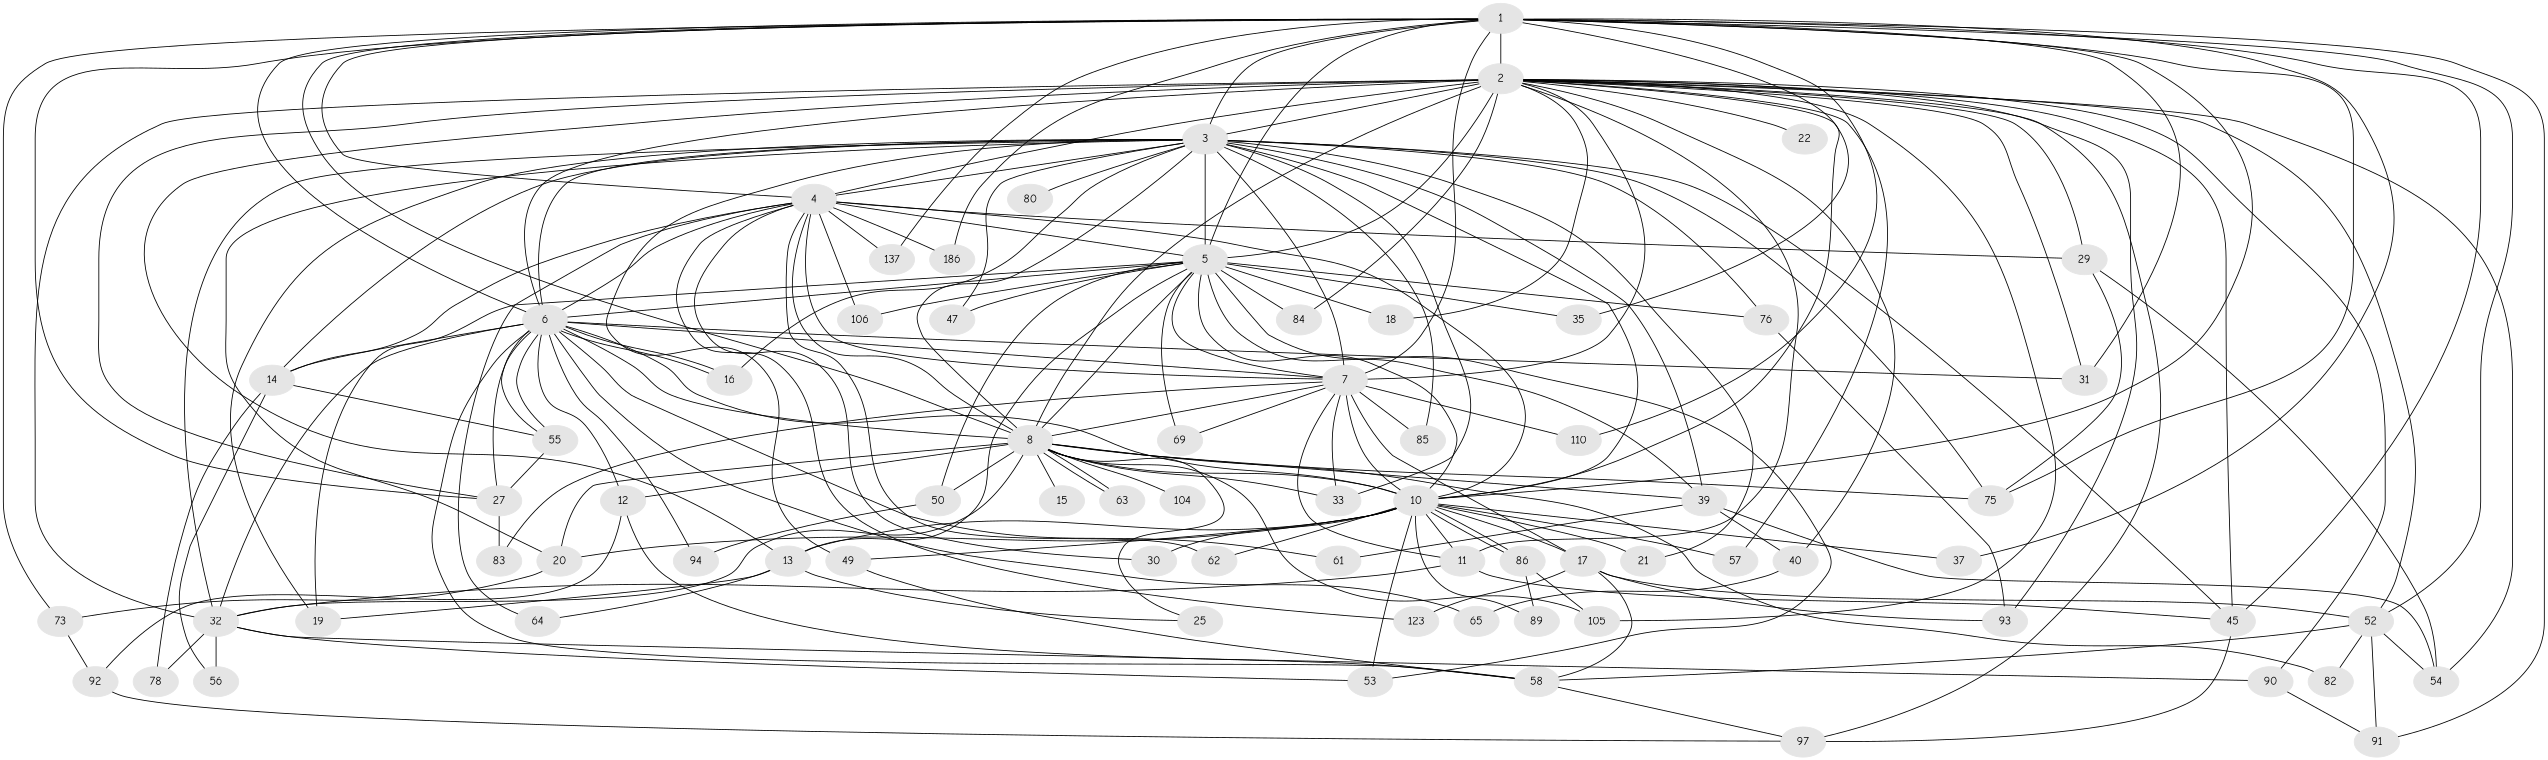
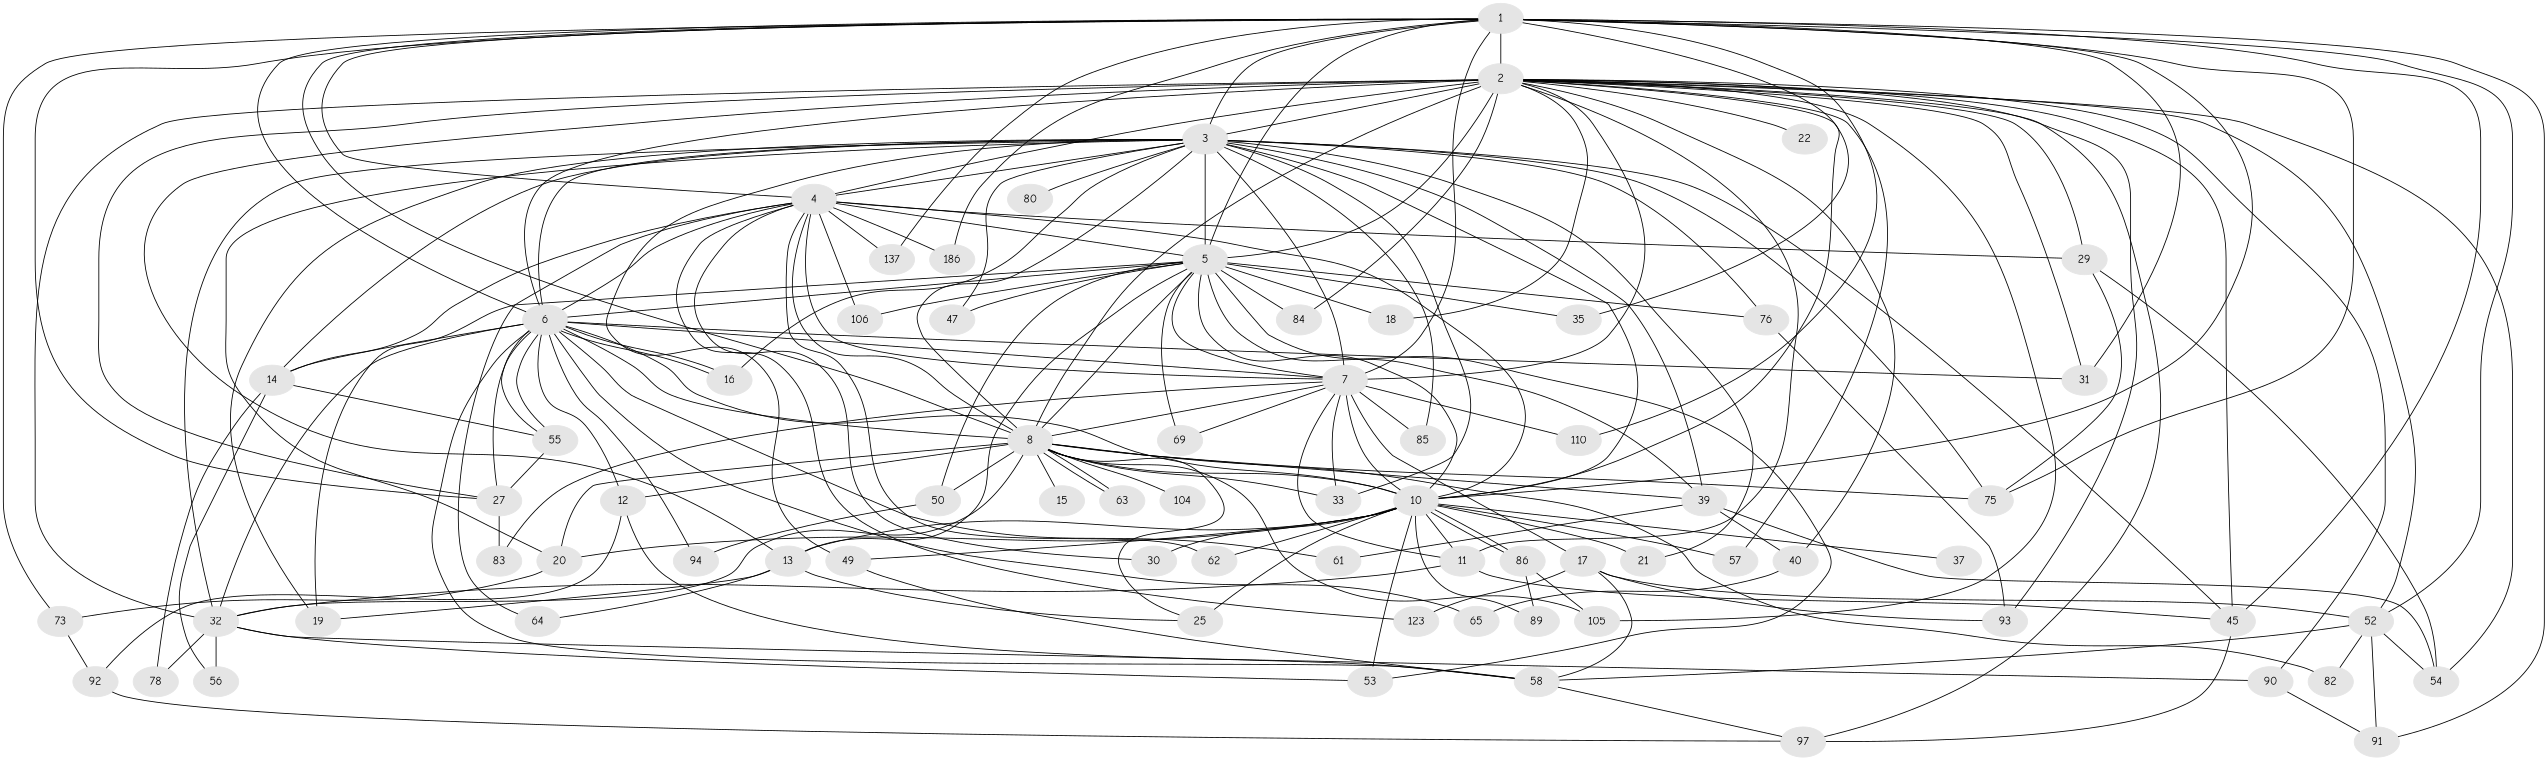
edge "1" -- "37": removed
edge "10" -- "17": now "10" -- "25"
